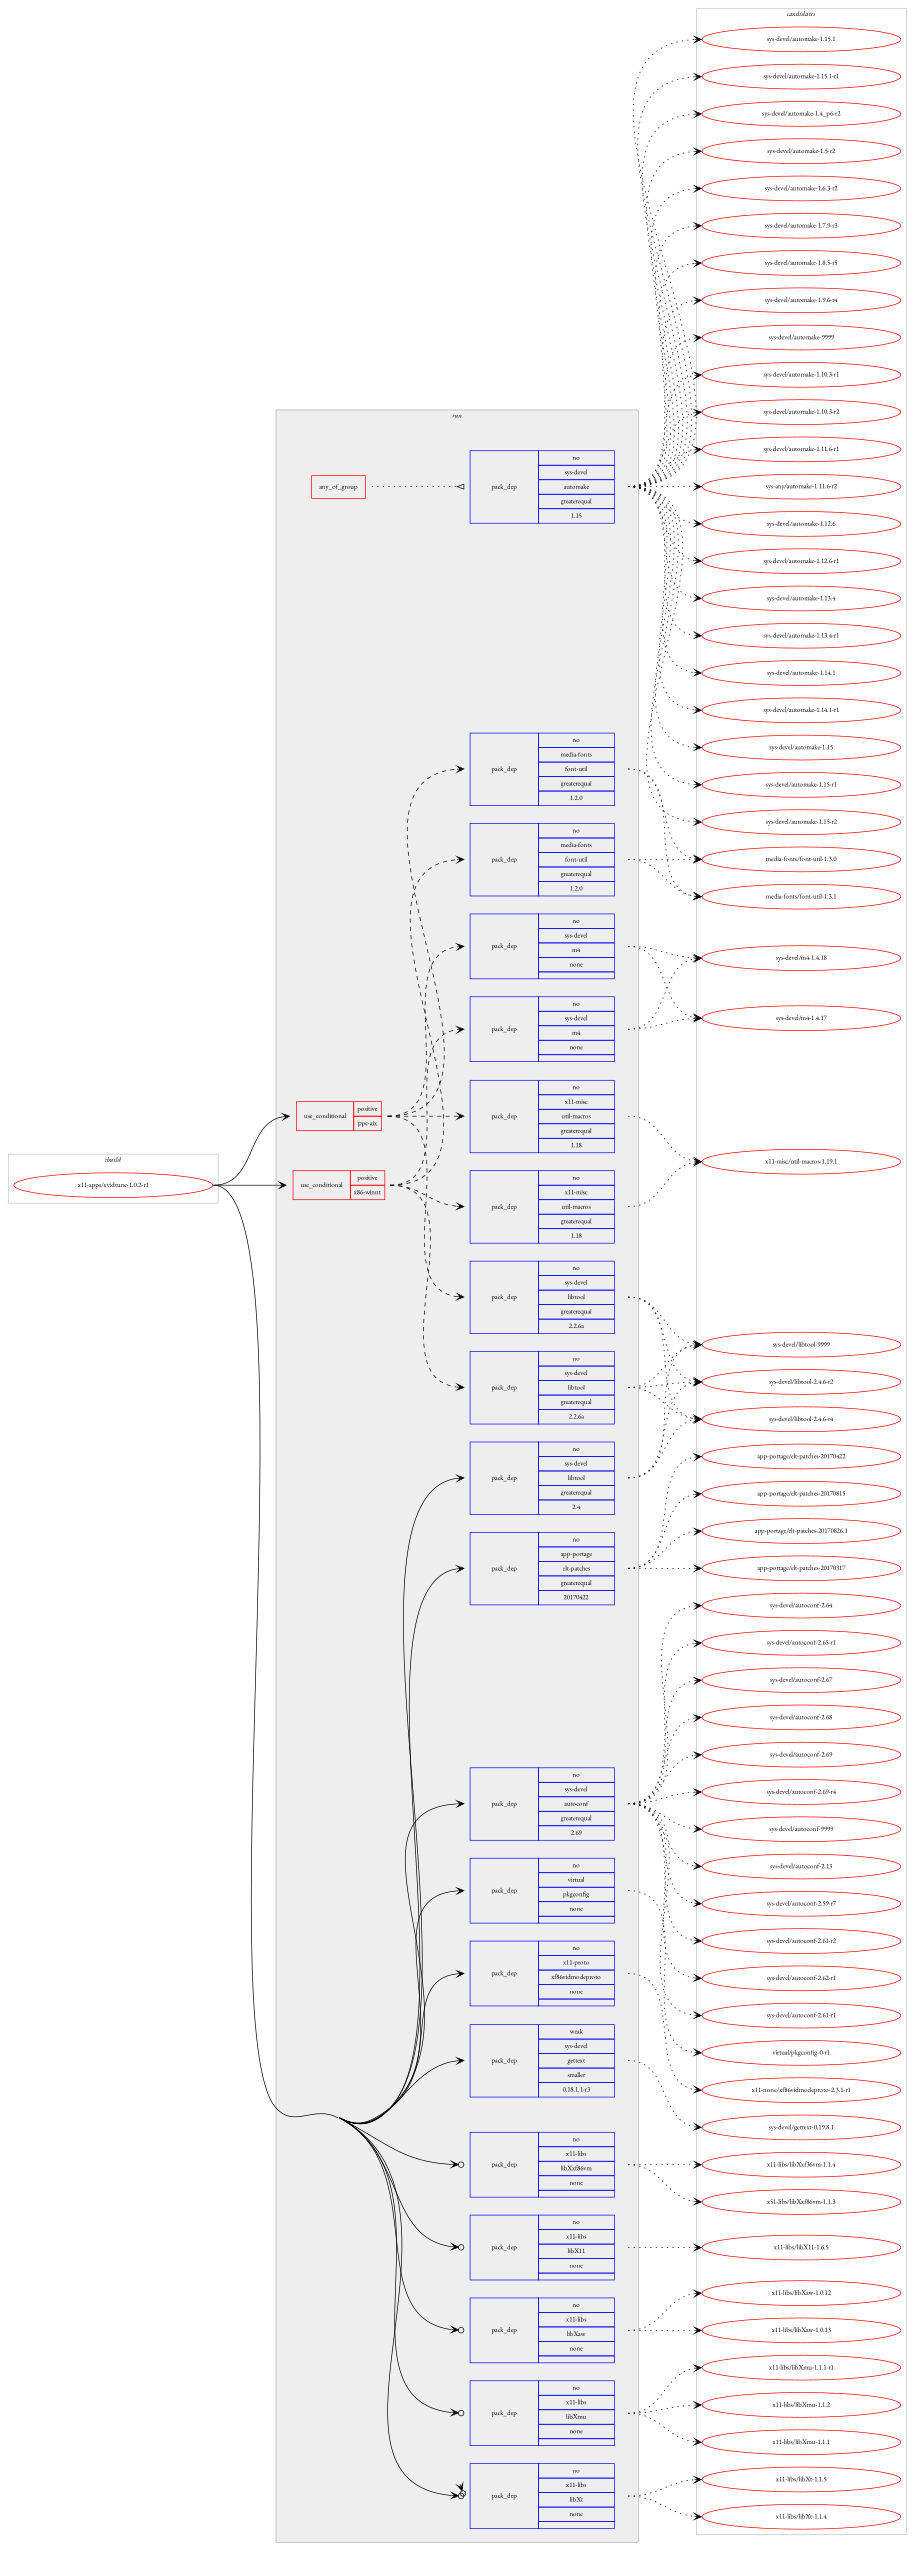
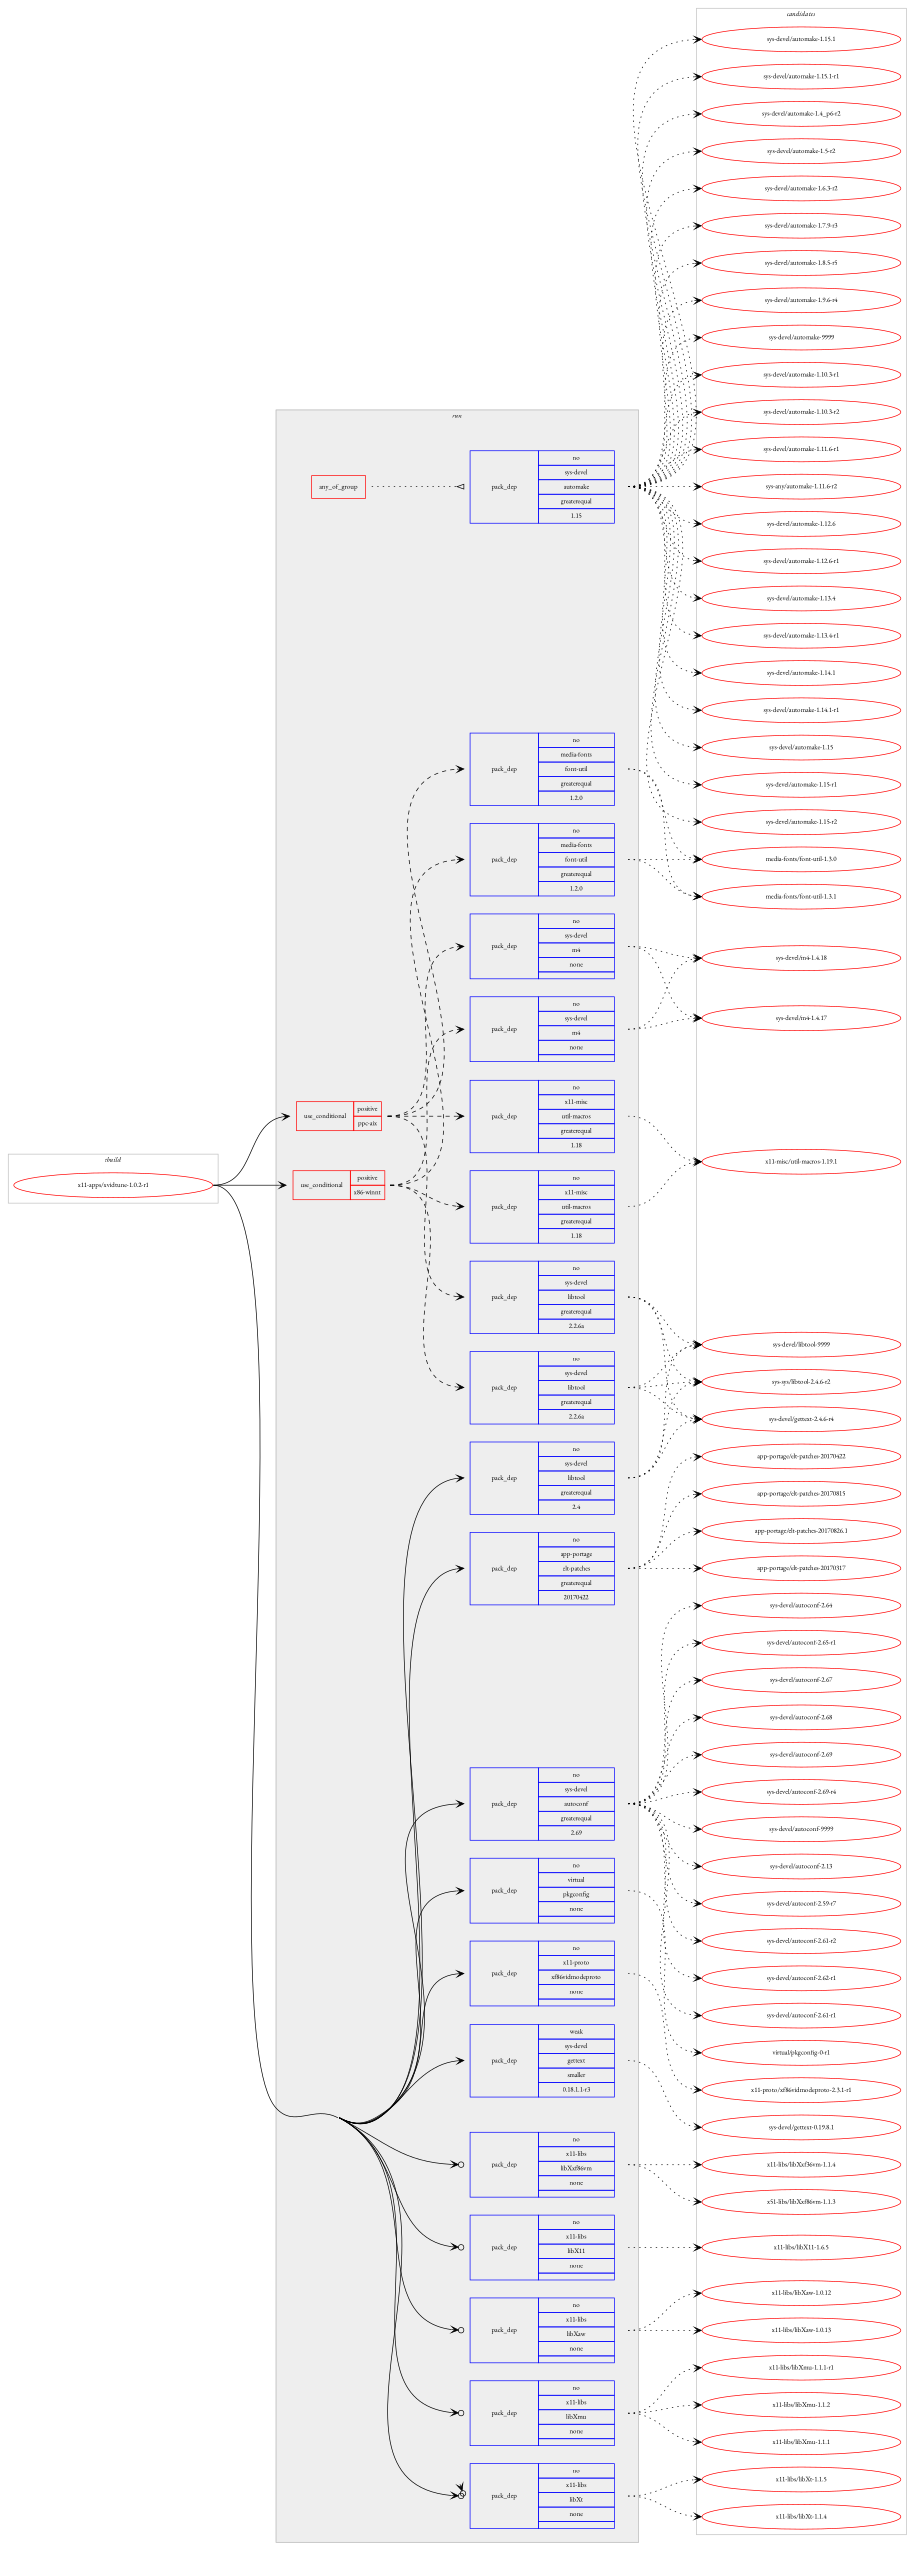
node "sys-devel/libtool-2.4.6-r2": label "sys-devel/libtool-2.4.6-r2" -> "sys-sys/libtool-2.4.6-r2"
node "sys-devel/libtool-2.4.6-r4": label "sys-devel/libtool-2.4.6-r4" -> "sys-devel/gettext-2.4.6-r4"
node "x11-none/xf86vidmodeproto-2.3.1-r1": label "x11-none/xf86vidmodeproto-2.3.1-r1" -> "x11-proto/xf86vidmodeproto-2.3.1-r1"
